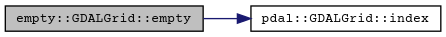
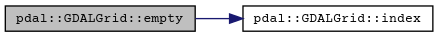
node "empty::GDALGrid::empty": label "empty::GDALGrid::empty" -> "pdal::GDALGrid::empty"
